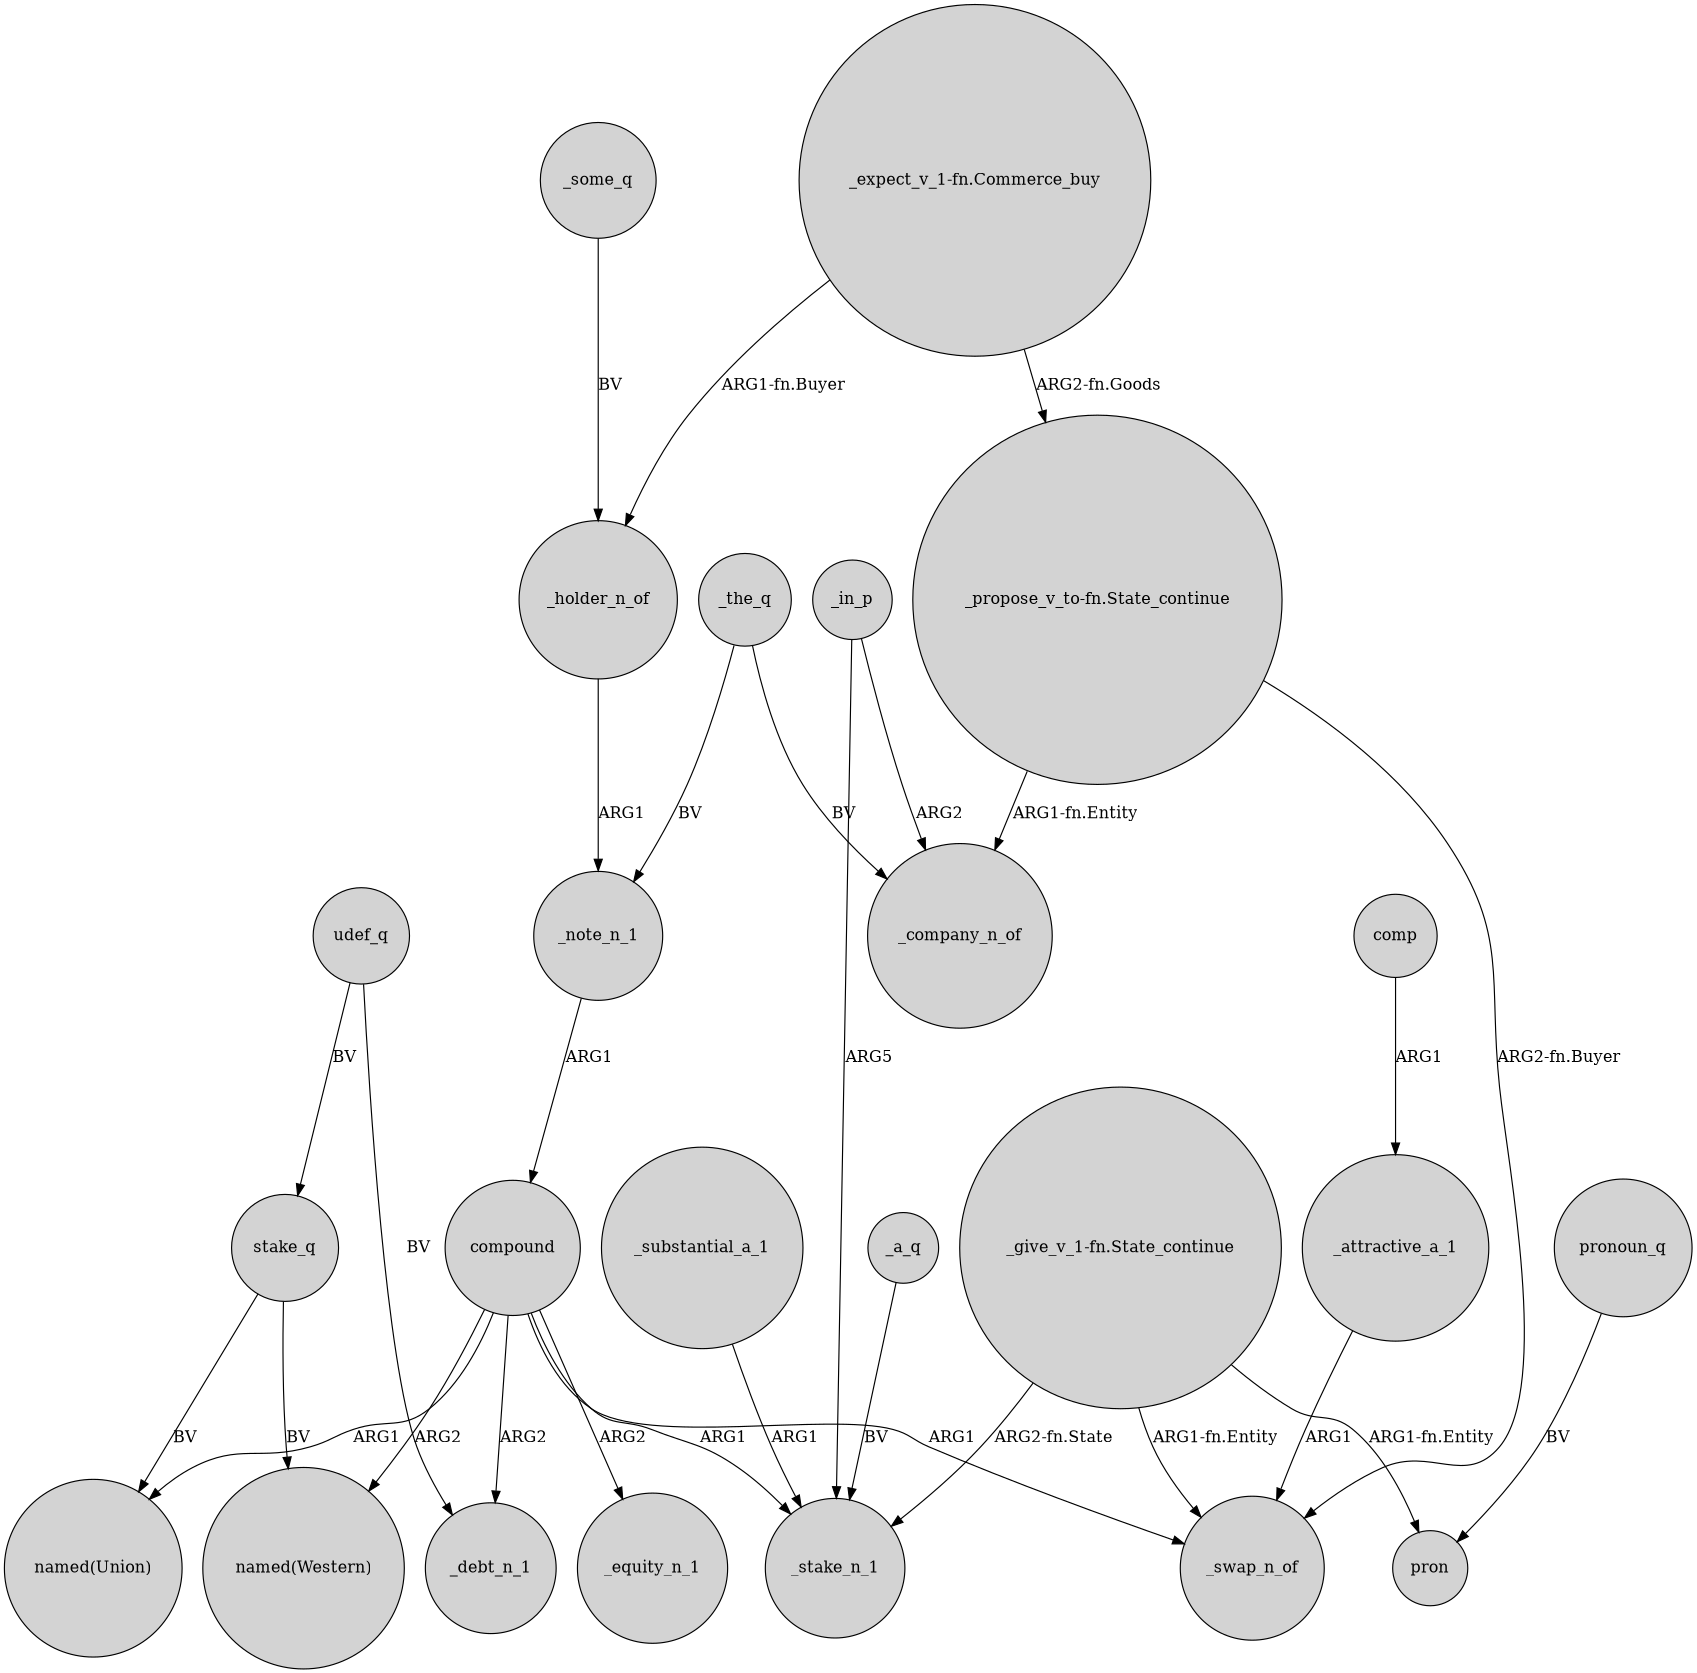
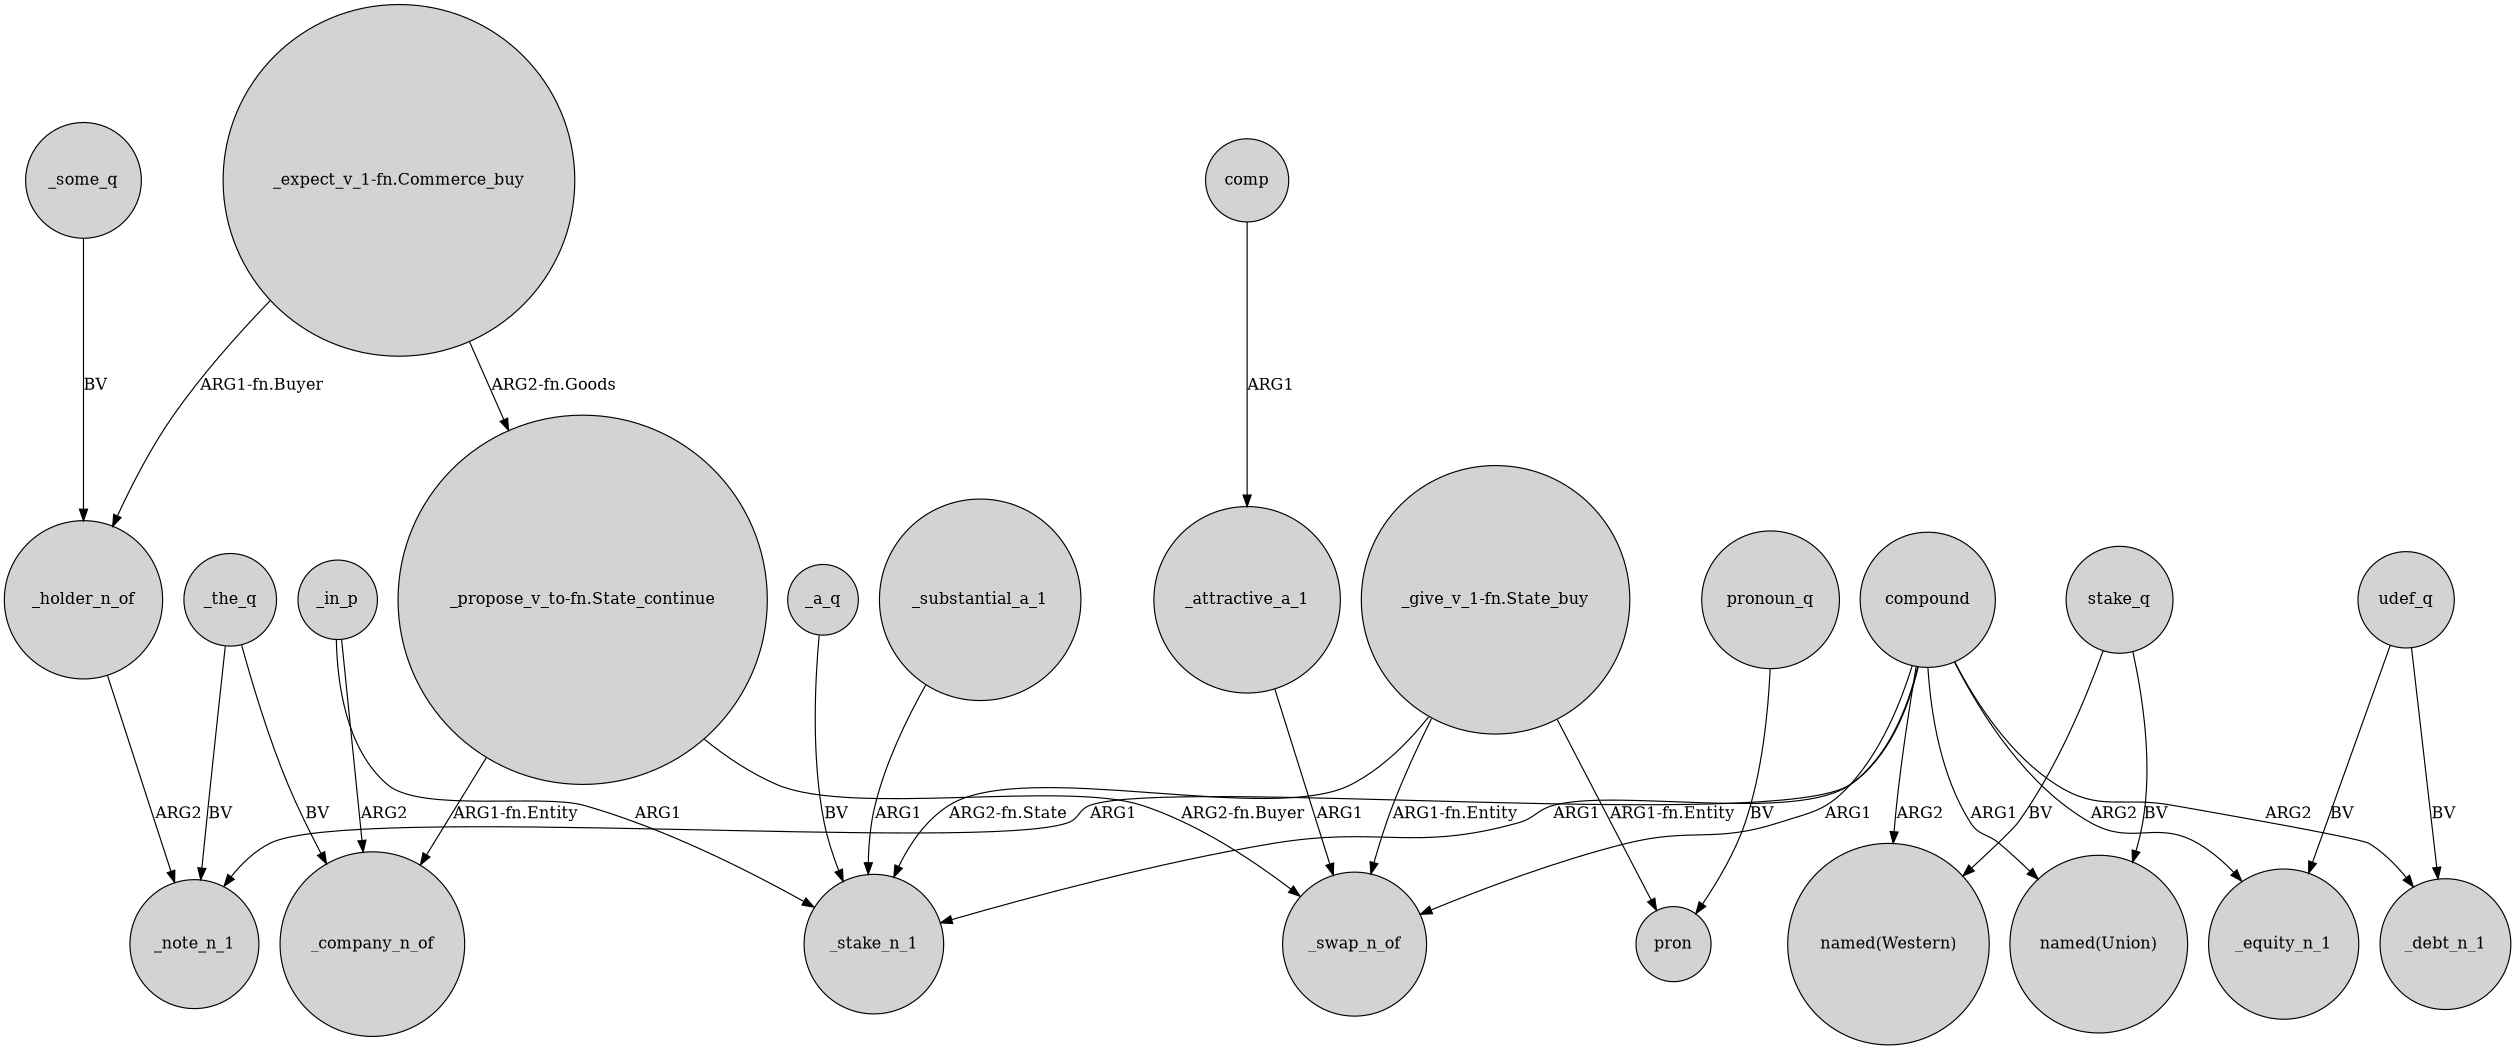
edge "_holder_n_of" -> "_note_n_1": label "ARG1" -> "ARG2"
edge "_in_p" -> "_stake_n_1": label "ARG5" -> "ARG1"
edge "udef_q" -> "stake_q": now "udef_q" -> "_equity_n_1"
edge "_note_n_1" -> "compound": reversed
node "_give_v_1-fn.State_continue": label "_give_v_1-fn.State_continue" -> "_give_v_1-fn.State_buy"
